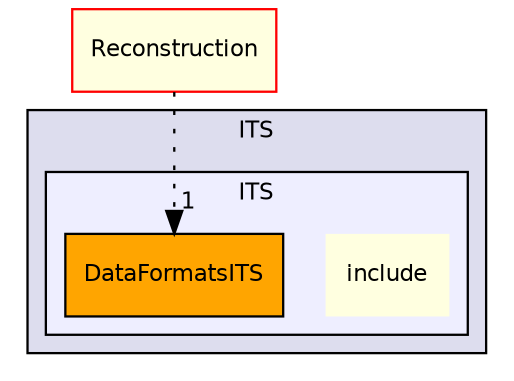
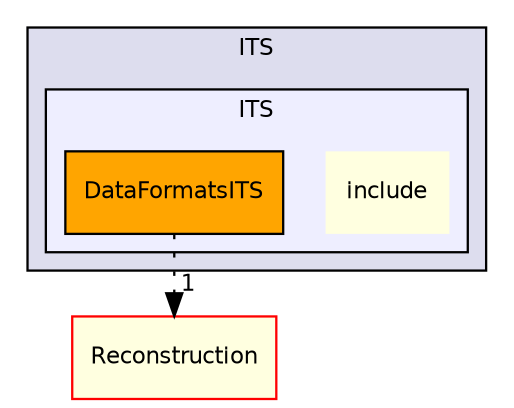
edge "Reconstruction" -> "DataFormatsITS": reversed
